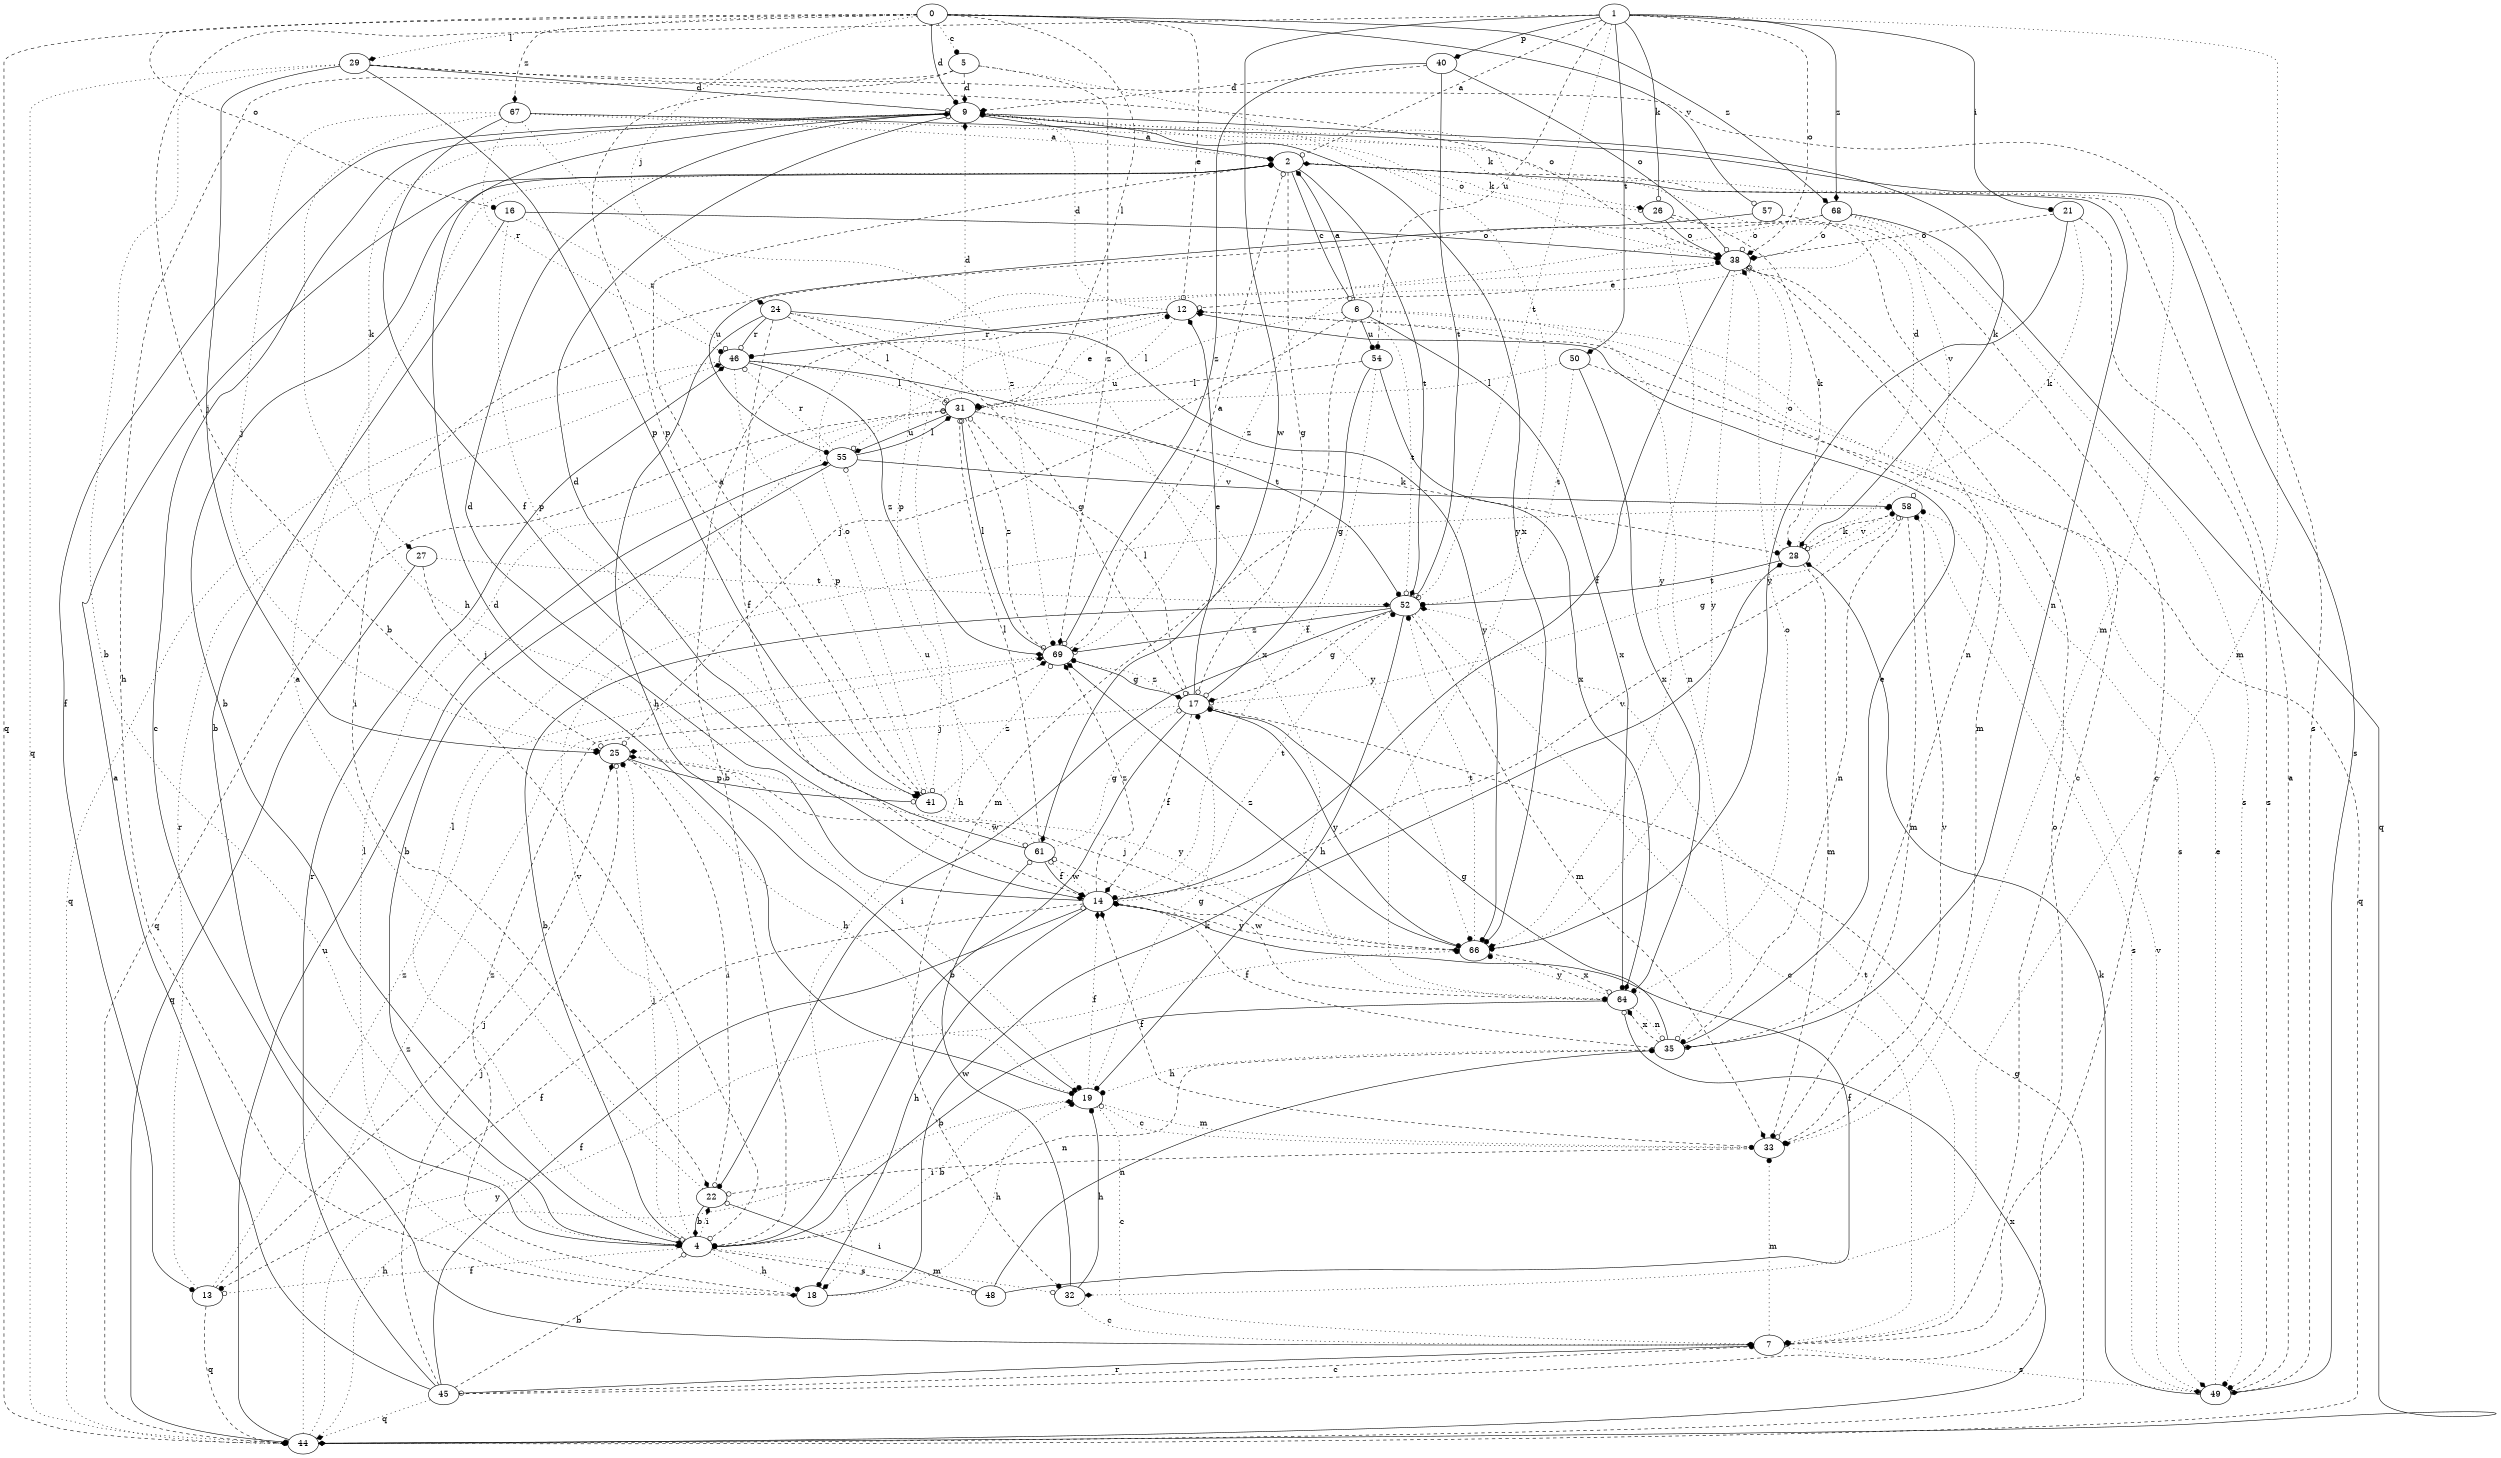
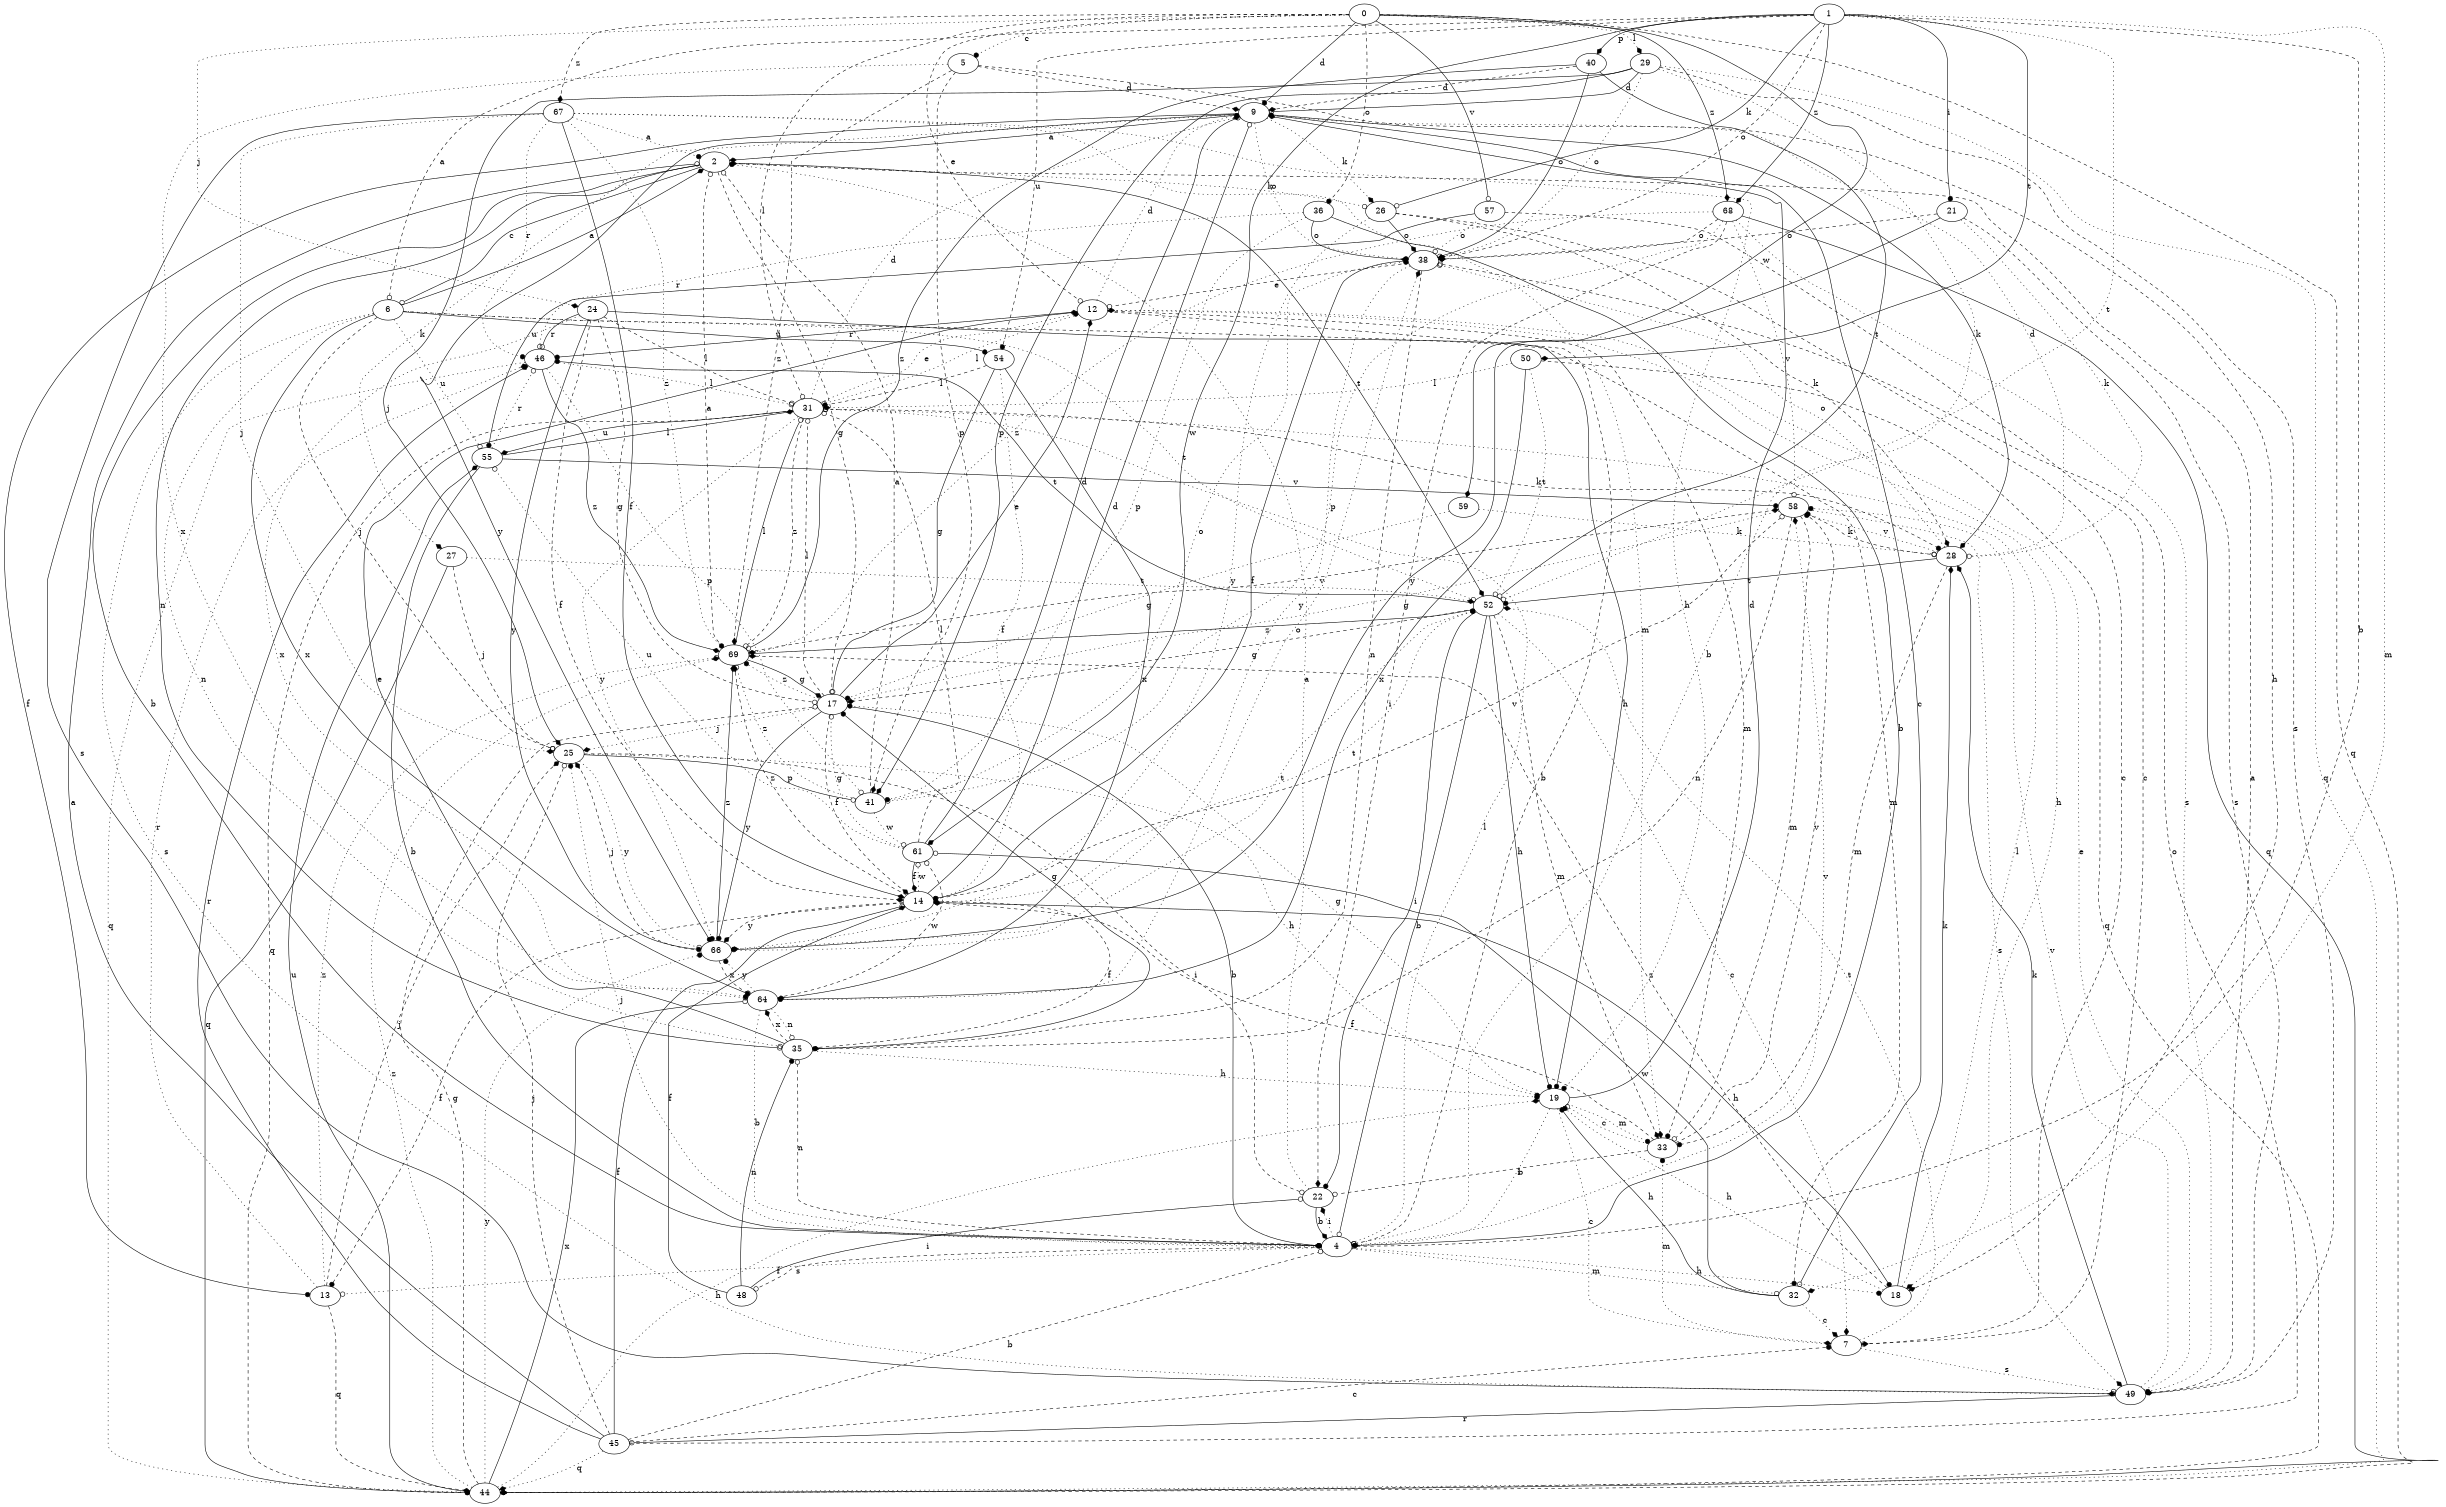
edge "1" -> "2": now "1" -> "6"
edge "29" -> "38": style dashed -> dotted
node "16": label "16" -> "36"
edge "46" -> "52": reversed
node "59": added
edge "69" -> "58": added, label "v"
edge "19" -> "14": removed, label "f"
edge "64" -> "4": style solid -> dotted
edge "9" -> "7": now "9" -> "32"
edge "7" -> "45": now "49" -> "45"
